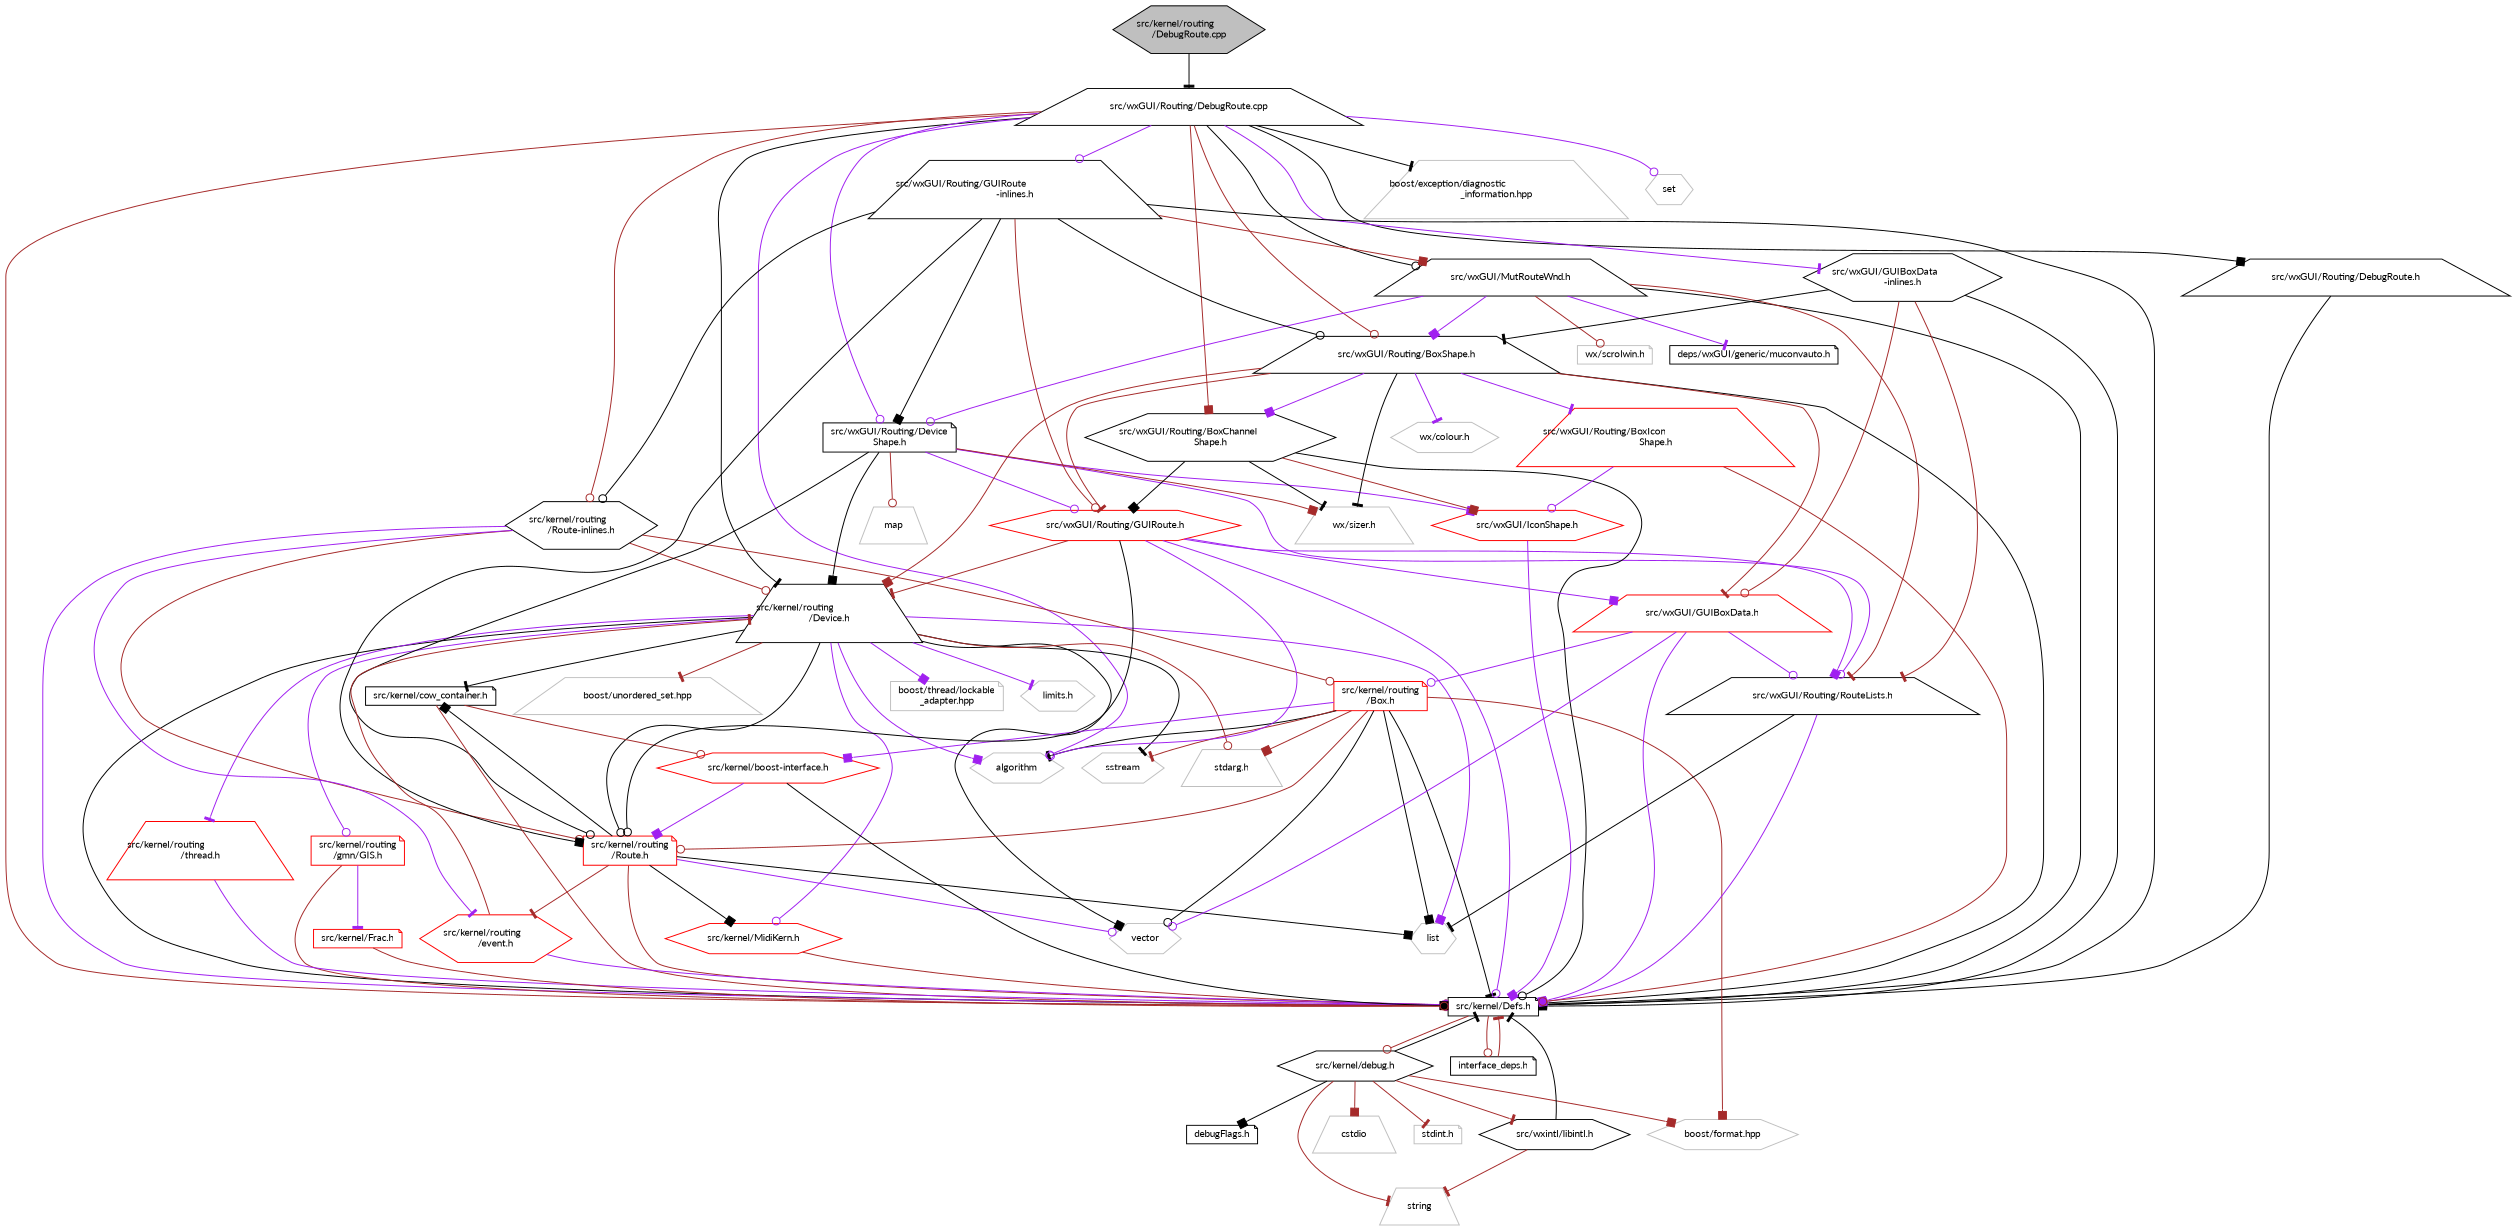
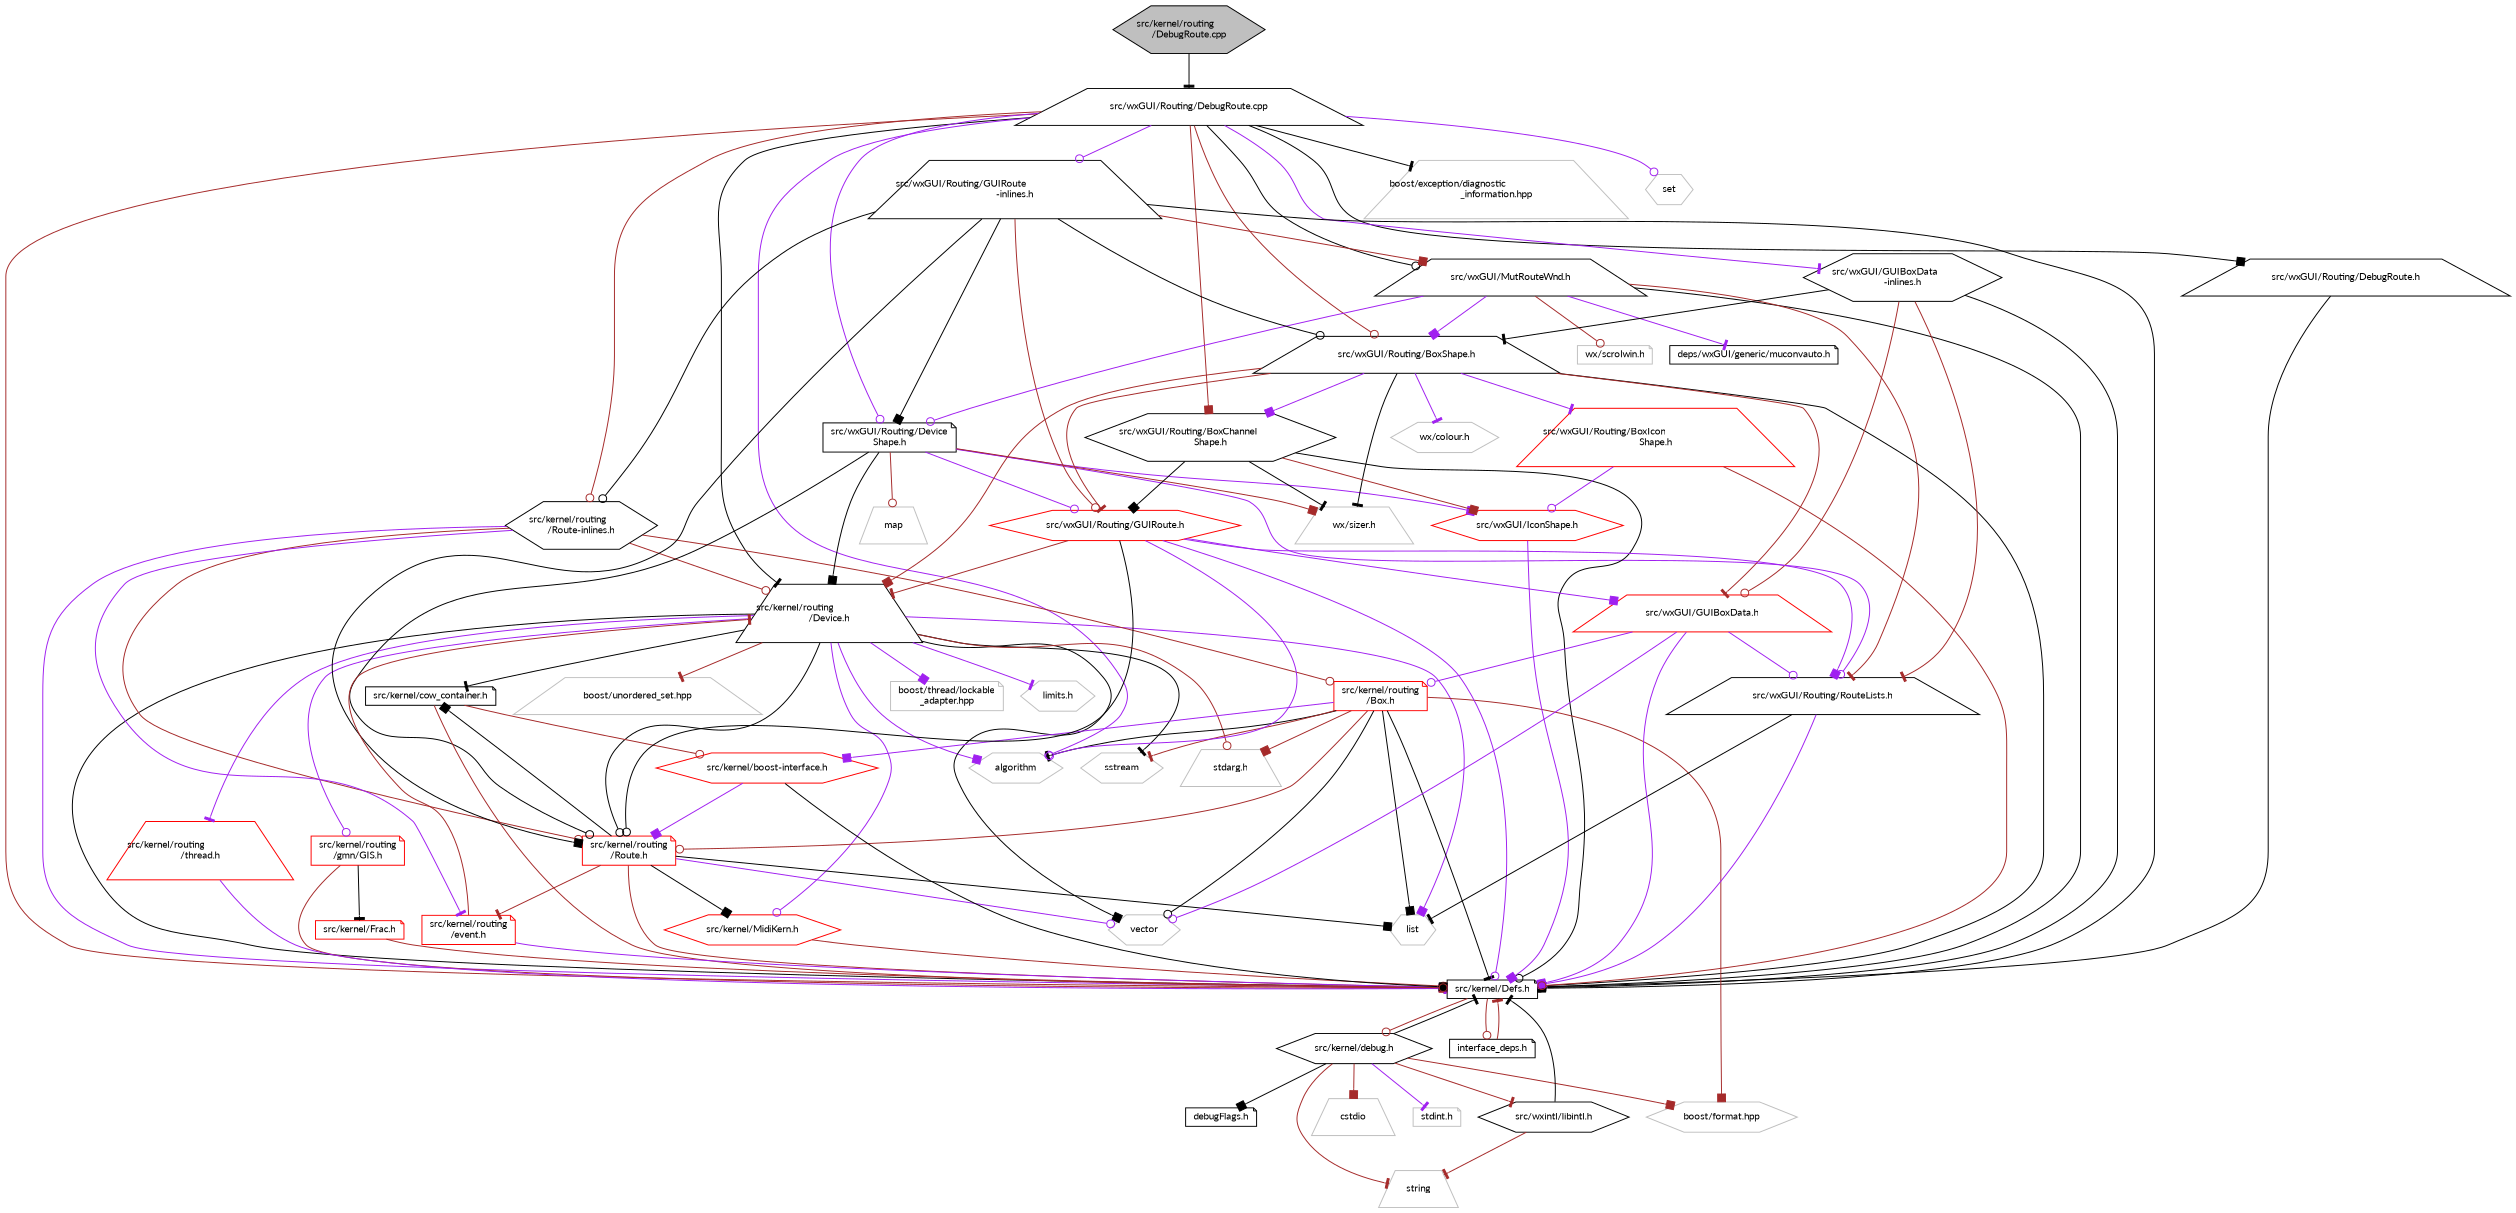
edge "src/kernel/routing /gmn/GIS.h" -> "src/kernel/Frac.h": color purple -> black
node "src/kernel/routing /event.h": shape hexagon -> note
edge "src/kernel/debug.h" -> "stdint.h": color brown -> purple
